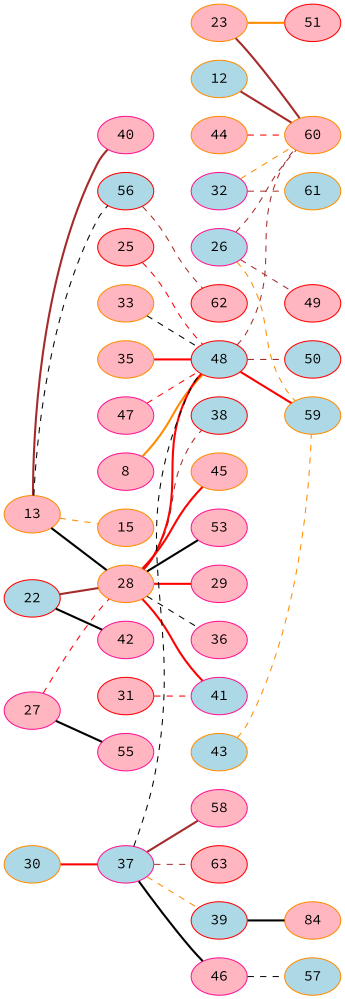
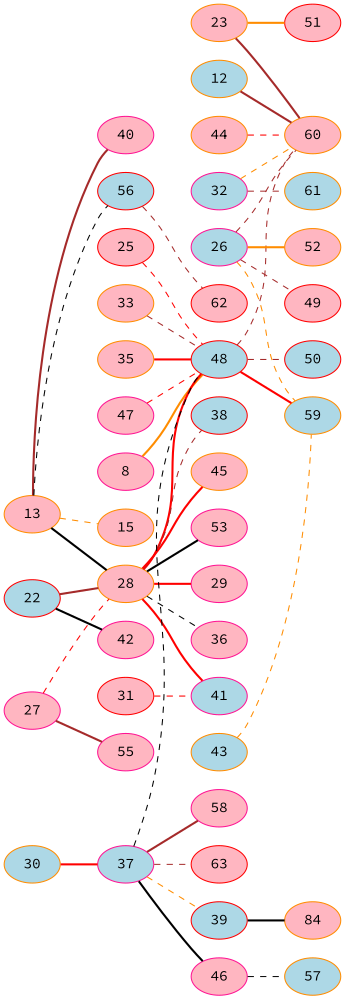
node "52": added
edge "33" -- "48": color black -> brown
edge "27" -- "55": color black -> brown
